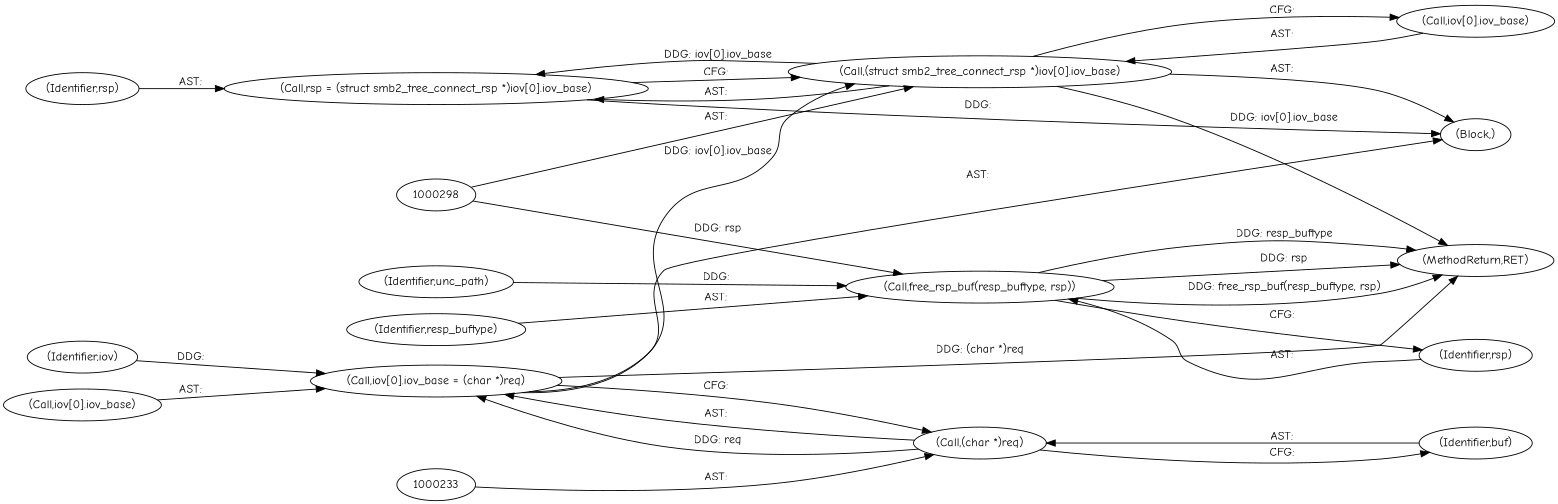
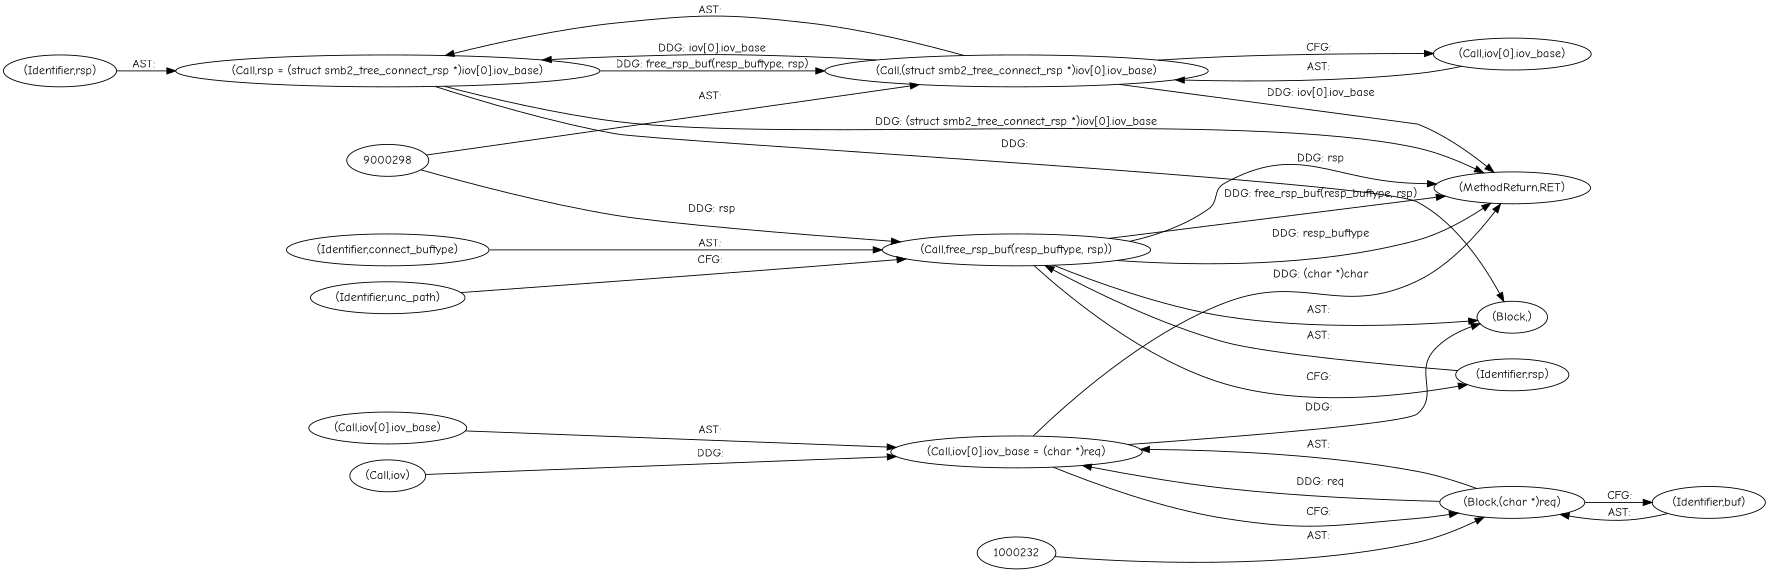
edge "(Call,rsp = (struct smb2_tree_connect_rsp *)iov[0].iov_base)" -> "(Call,(struct smb2_tree_connect_rsp *)iov[0].iov_base)": label "CFG: " -> "DDG: free_rsp_buf(resp_buftype, rsp)"
edge "(Call,(struct smb2_tree_connect_rsp *)iov[0].iov_base)" -> "(Block,)": now "(Call,free_rsp_buf(resp_buftype, rsp))" -> "(Block,)"
edge "(Call,rsp = (struct smb2_tree_connect_rsp *)iov[0].iov_base)" -> "(MethodReturn,RET)": added, label "DDG: (struct smb2_tree_connect_rsp *)iov[0].iov_base"
edge "(Call,iov[0].iov_base = (char *)req)" -> "(Block,)": label "AST: " -> "DDG: "
node "1000298": label "1000298" -> "9000298"
edge "(Call,iov[0].iov_base = (char *)req)" -> "(Call,(struct smb2_tree_connect_rsp *)iov[0].iov_base)": removed, label "DDG: iov[0].iov_base"
edge "(Identifier,unc_path)" -> "(Call,free_rsp_buf(resp_buftype, rsp))": label "DDG: " -> "CFG: "
node "(Identifier,resp_buftype)": label "(Identifier,resp_buftype)" -> "(Identifier,connect_buftype)"
edge "(Call,iov[0].iov_base = (char *)req)" -> "(MethodReturn,RET)": label "DDG: (char *)req" -> "DDG: (char *)char"
node "(Identifier,iov)": label "(Identifier,iov)" -> "(Call,iov)"
node "(Call,(char *)req)": label "(Call,(char *)req)" -> "(Block,(char *)req)"
node "1000233": label "1000233" -> "1000232"
